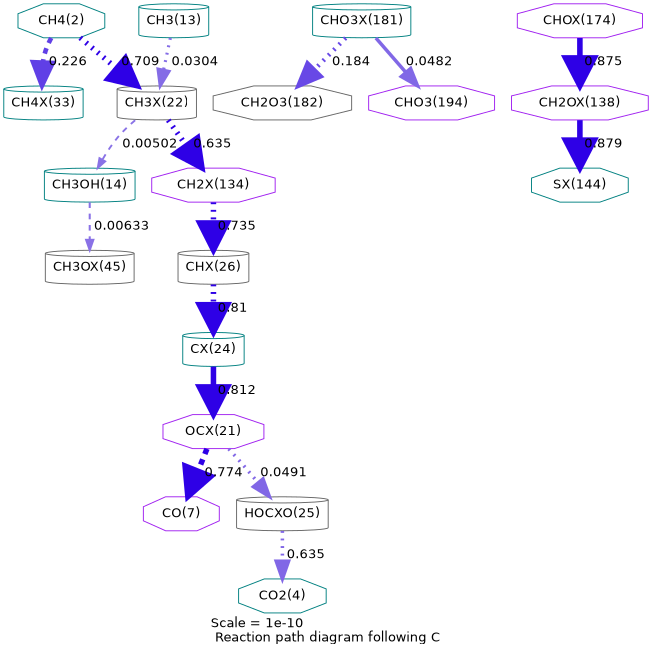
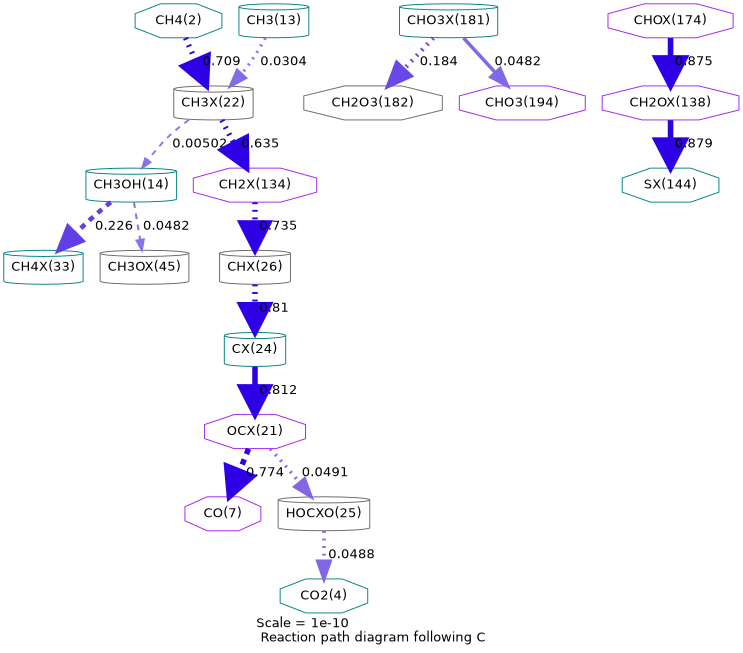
edge "CH4(2)" -> "CH4X(33)": now "CH3OH(14)" -> "CH4X(33)"
edge "CH3OH(14)" -> "CH3OX(45)": label " 0.00633" -> " 0.0482"
edge "HOCXO(25)" -> "CO2(4)": label " 0.635" -> " 0.0488"
